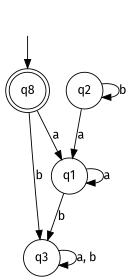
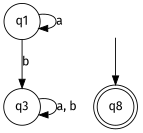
node "q2": removed
edge "q8" -> "q1": removed, label "a"
edge "q8" -> "q3": removed, label "b"
